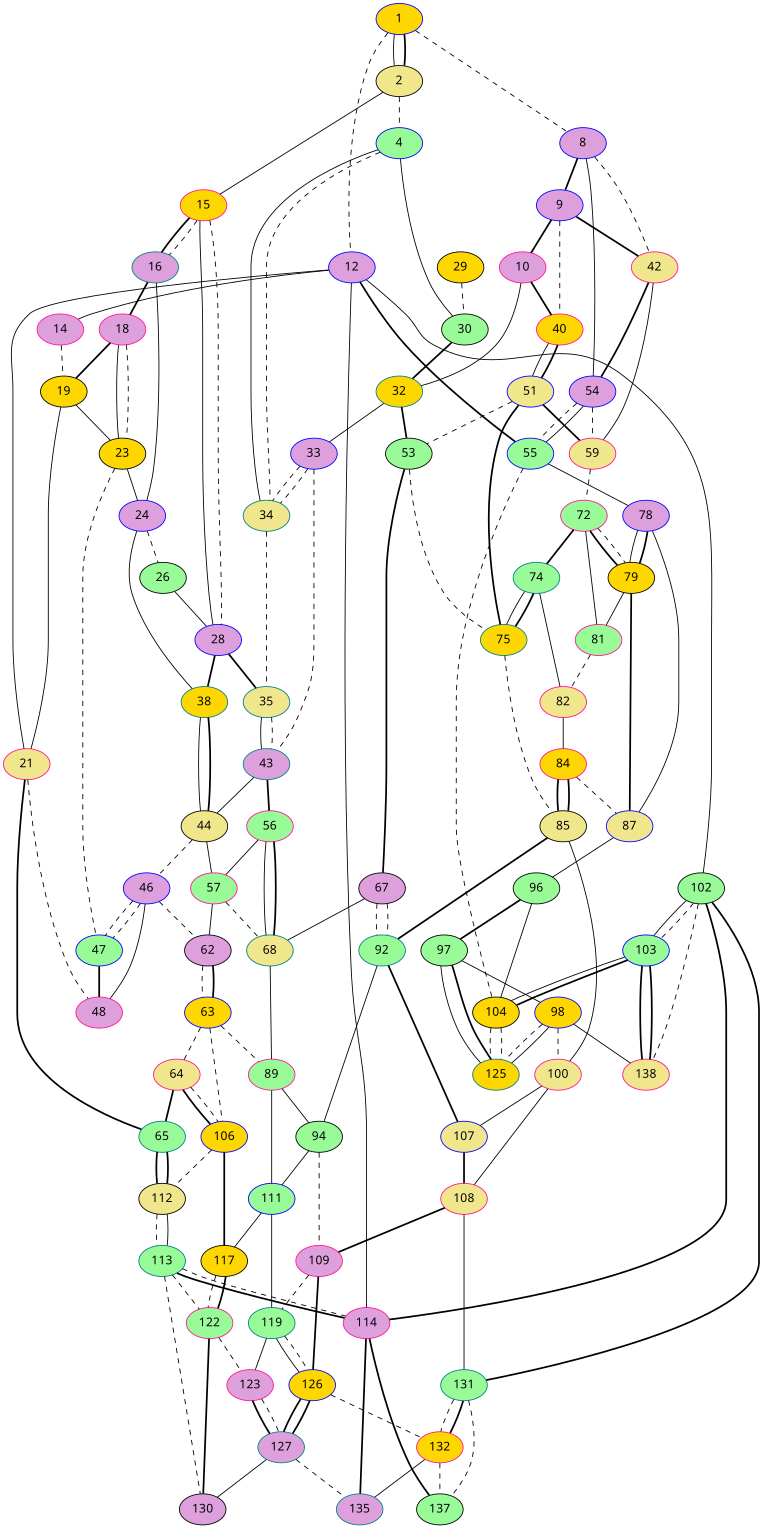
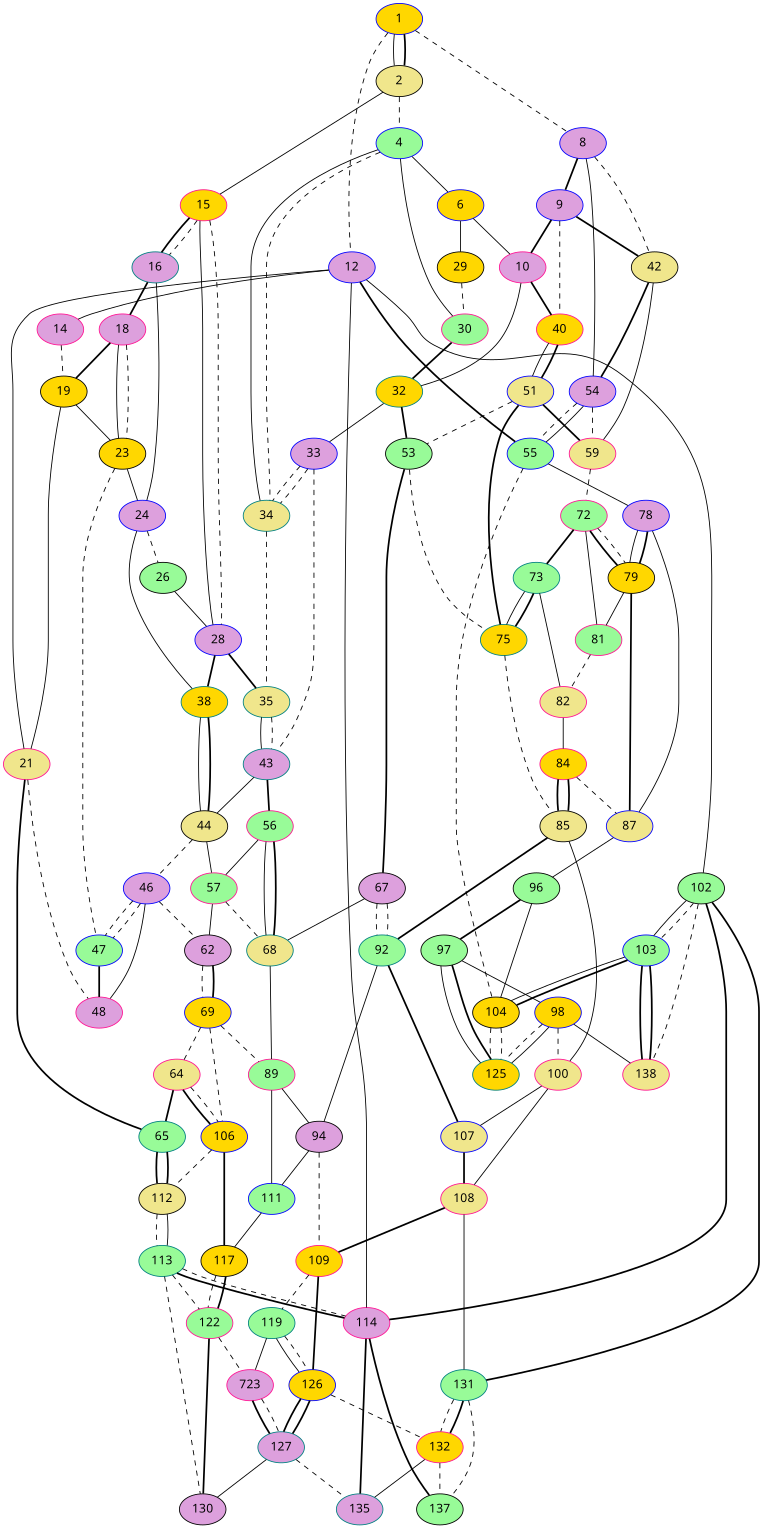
node "6": added
node "42": color deeppink -> black
node "30": color black -> deeppink
node "74": label "74" -> "73"
node "63": label "63" -> "69"
node "94": fillcolor palegreen -> plum
edge "111" -- "119": removed
node "109": fillcolor plum -> gold
node "123": label "123" -> "723"
